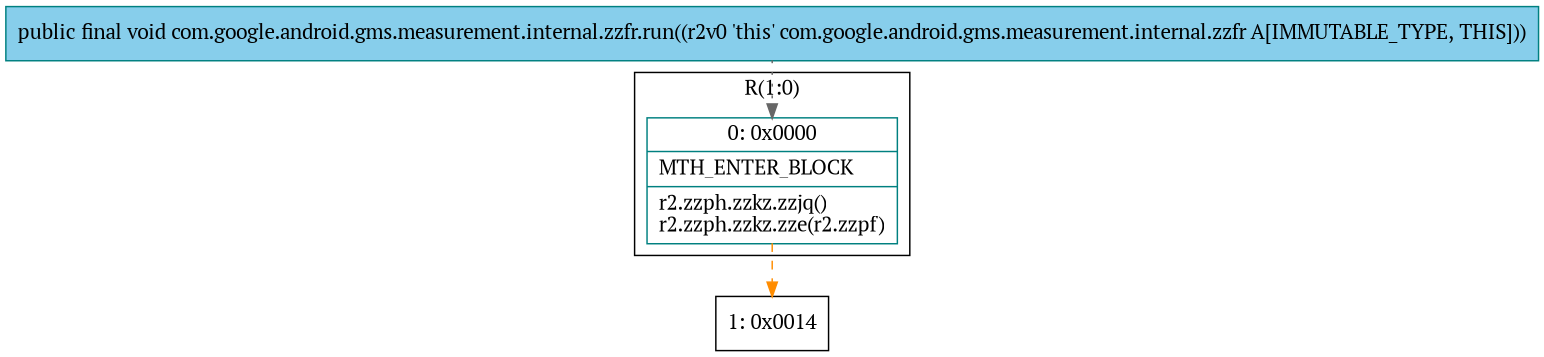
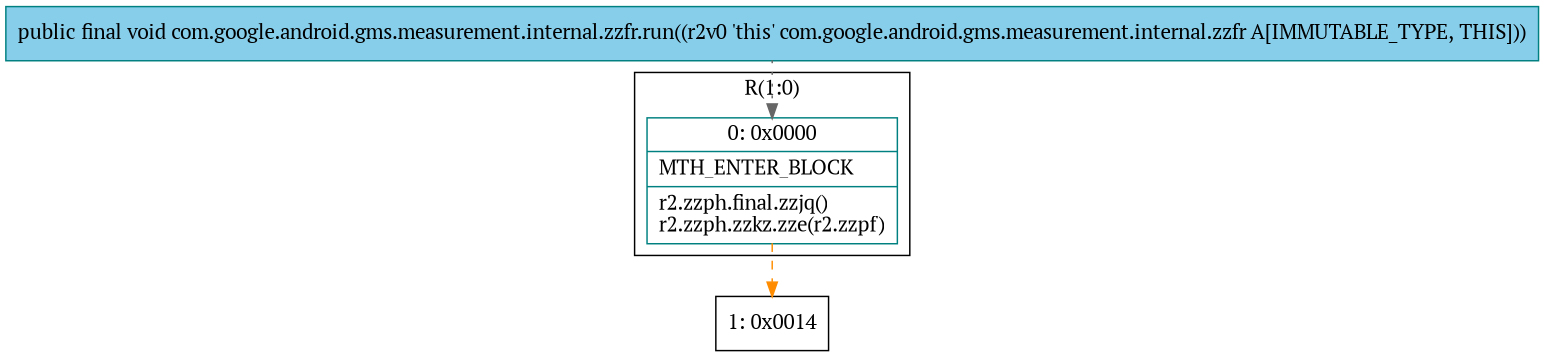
node "0: 0x0000": text "r2.zzph.zzkz.zzjq()" -> "r2.zzph.final.zzjq()"
